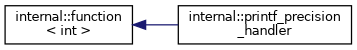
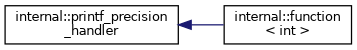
edge "internal::printf_precision _handler" -> "internal::function < int >": reversed
